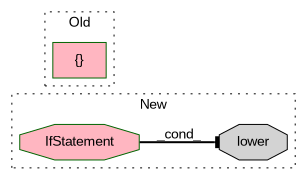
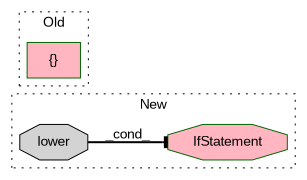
edge "IfStatement" -> "lower": reversed
